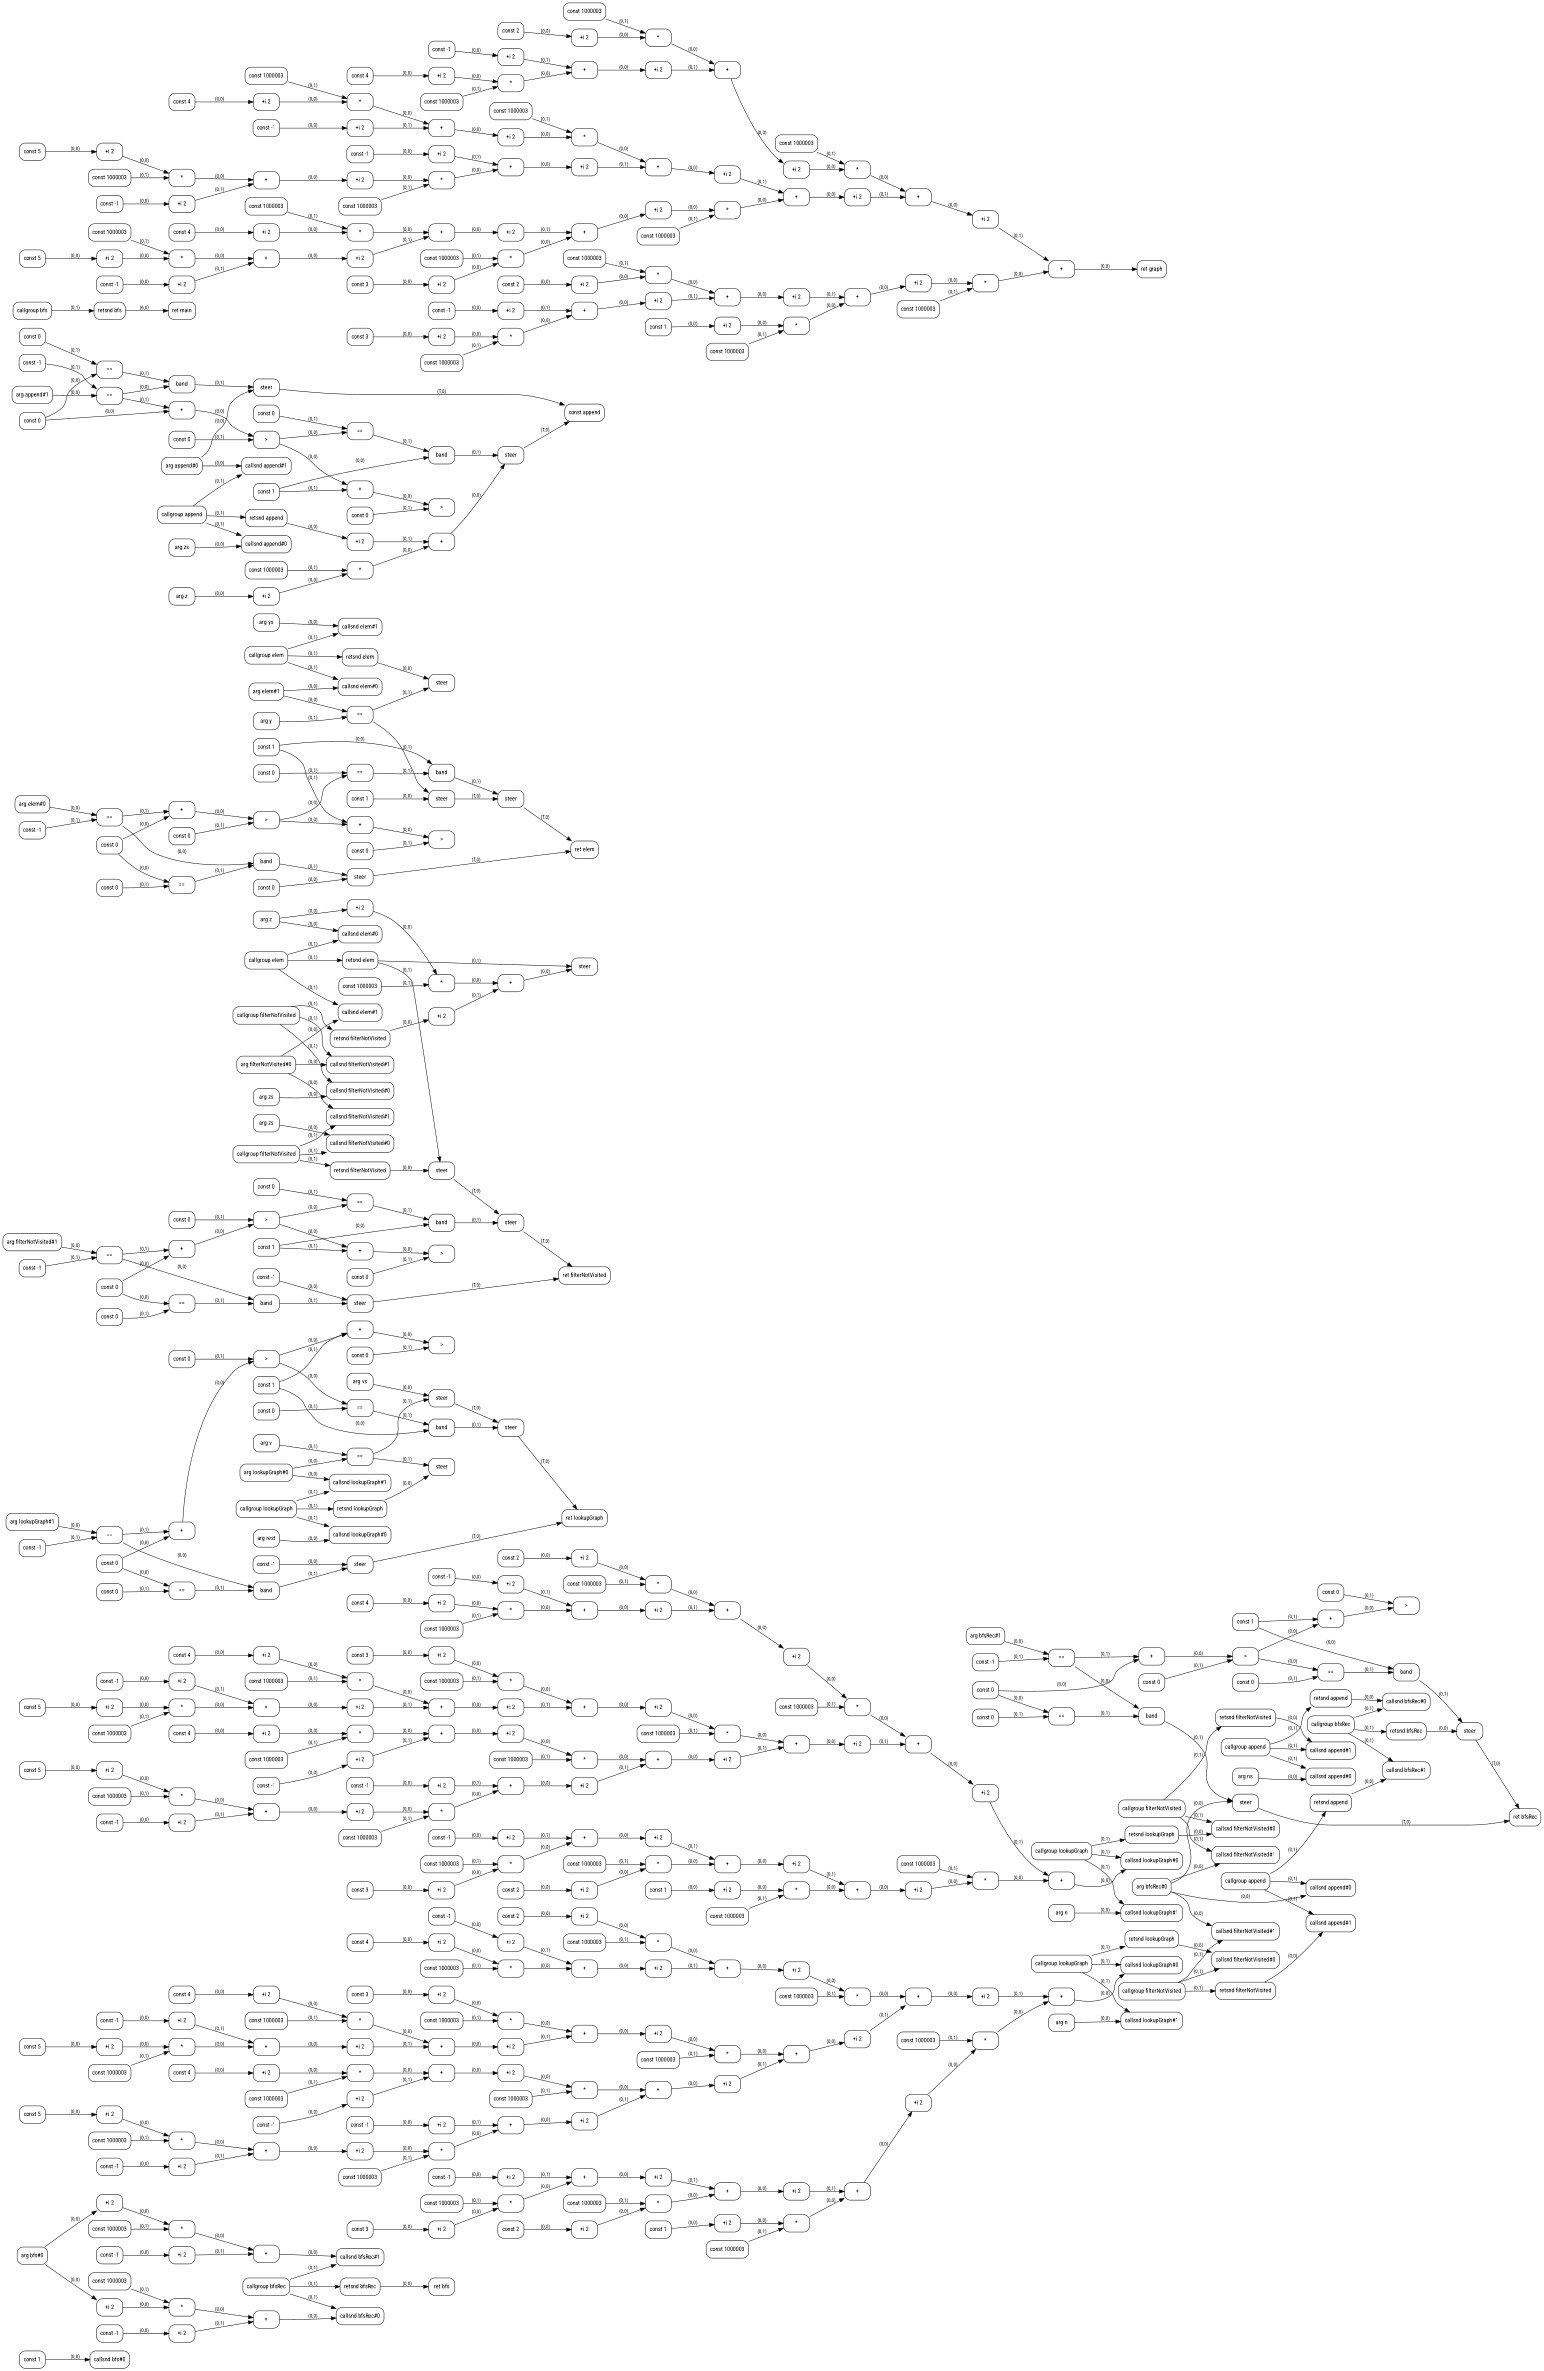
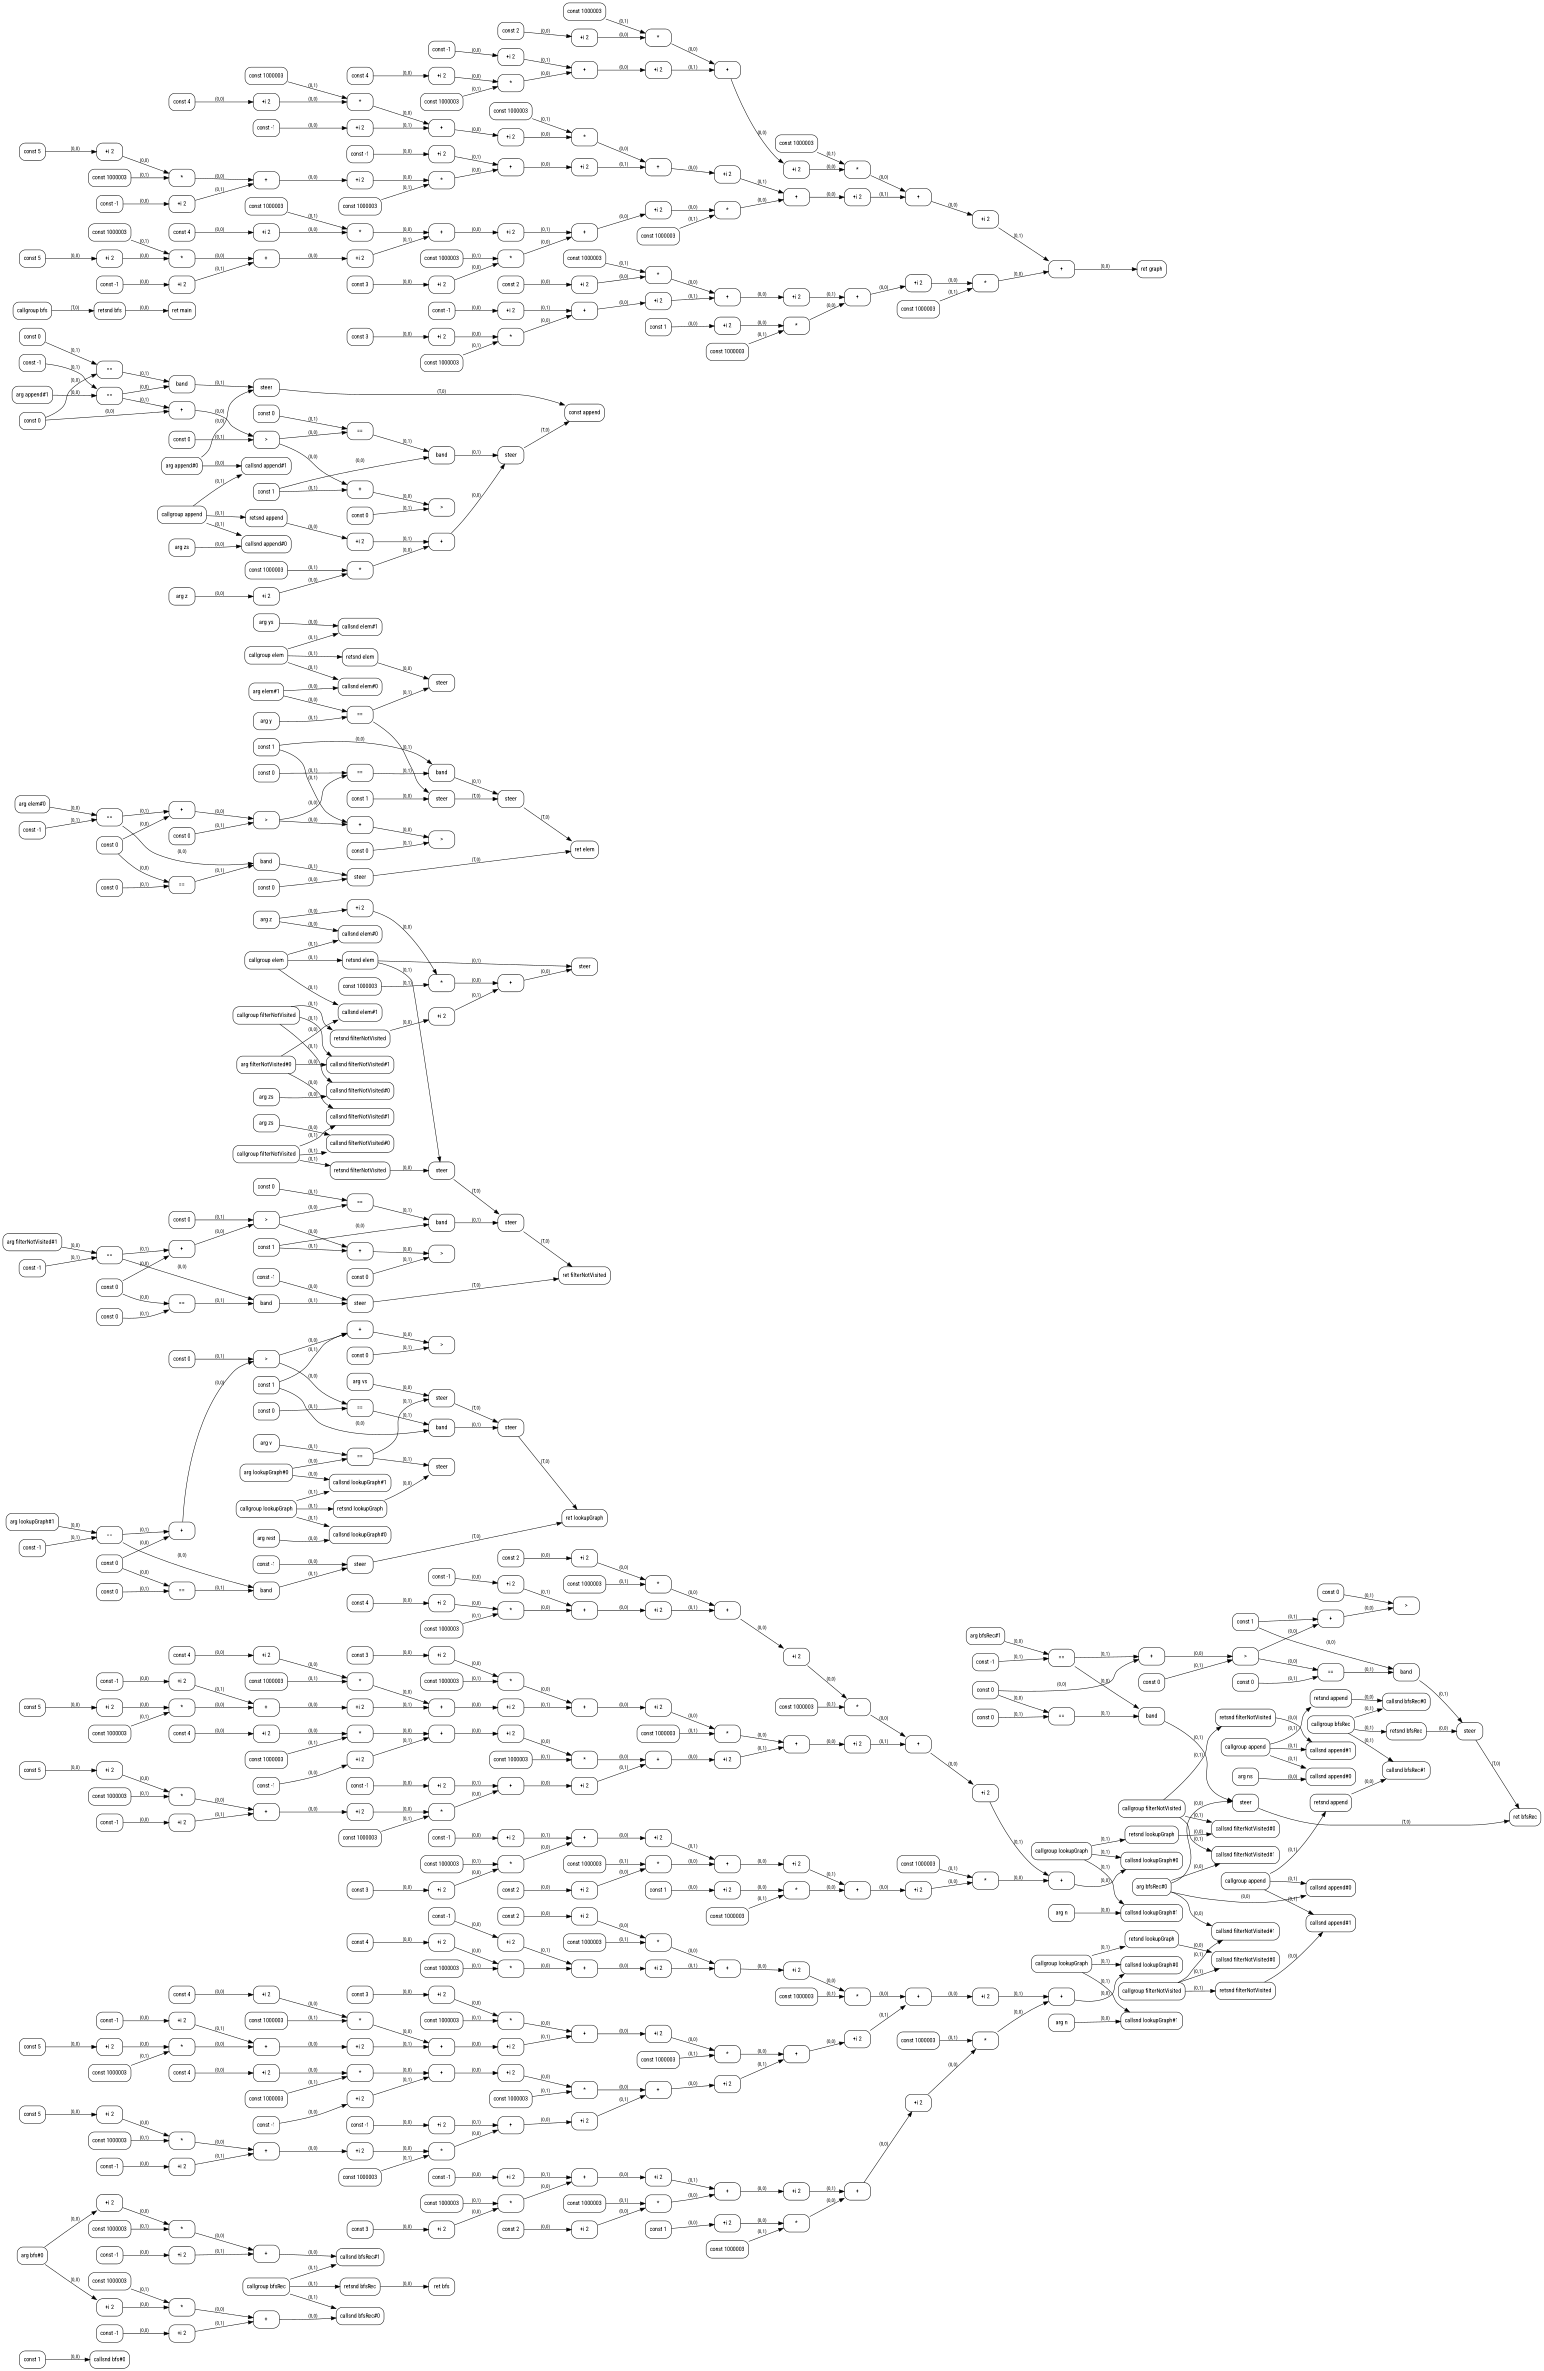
edge "callgroup bfs" -> "retsnd bfs": label "(0,1)" -> "(T,0)"
edge "retsnd bfs" -> "ret main": label "(6,0)" -> "(0,0)"
